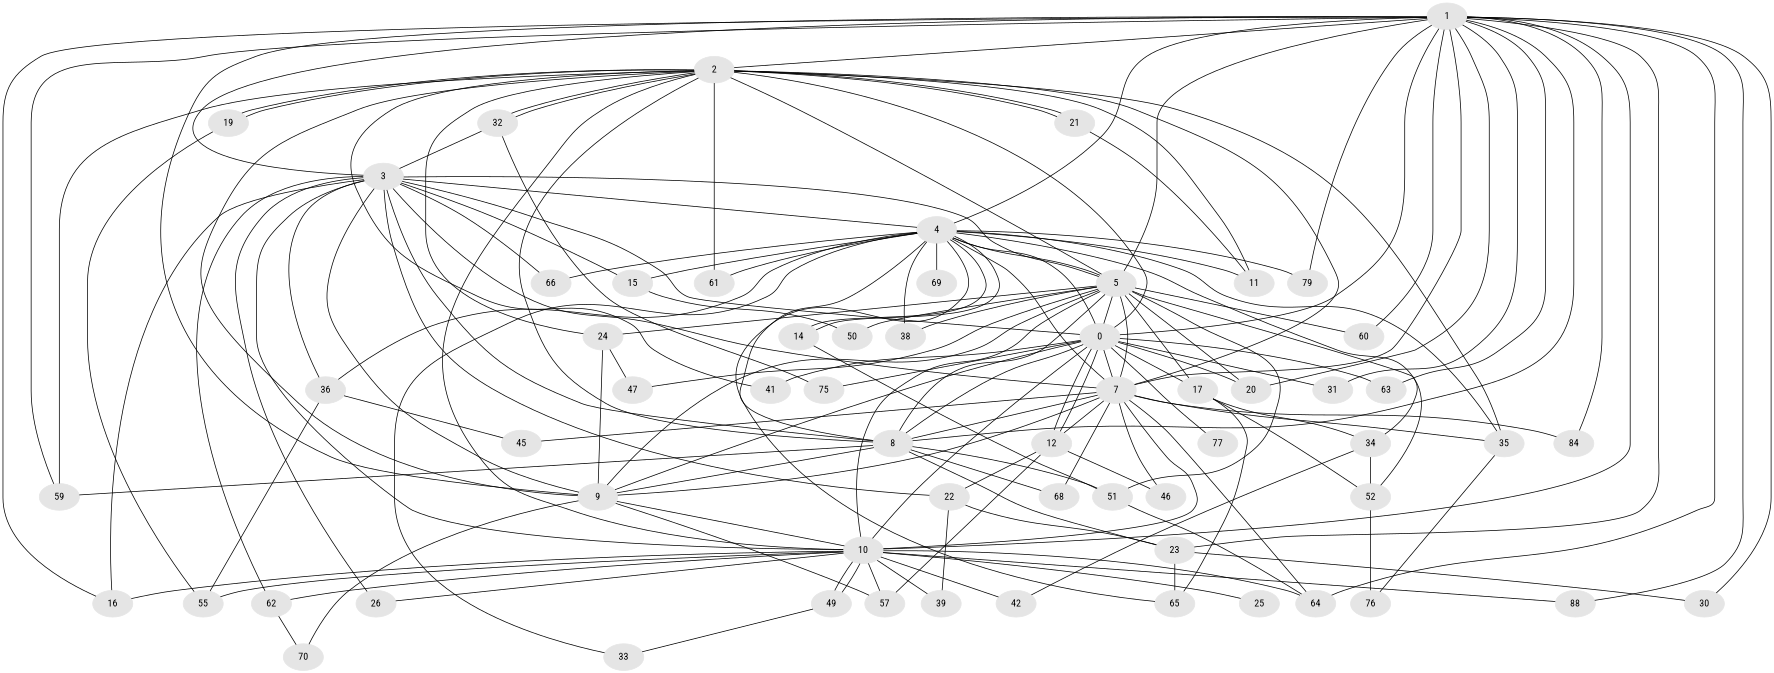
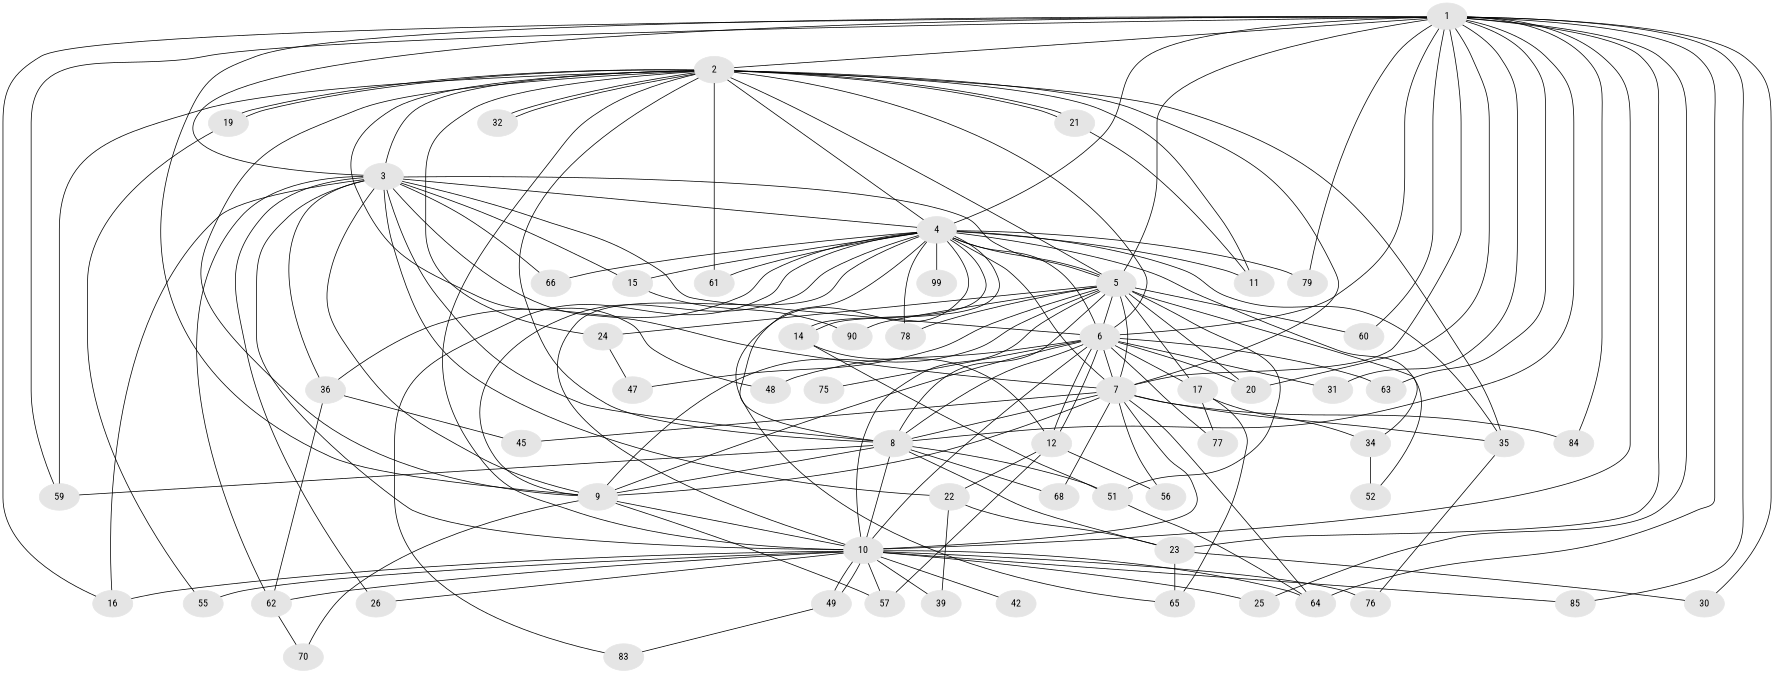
edge "32" -- "3": now "2" -- "3"
edge "2" -- "4": added
node "69": label "69" -> "99"
edge "32" -- "75": removed
node "50": label "50" -> "90"
node "38": label "38" -> "78"
node "0": label "0" -> "6"
edge "4" -- "10": added
edge "1" -- "25": added
node "41": label "41" -> "48"
edge "24" -- "9": now "4" -- "9"
edge "7" -- "12": now "14" -- "12"
edge "17" -- "52": now "17" -- "77"
edge "36" -- "55": now "36" -- "62"
edge "8" -- "10": added
node "46": label "46" -> "56"
edge "34" -- "42": removed
edge "52" -- "76": now "10" -- "76"
node "88": label "88" -> "85"
node "33": label "33" -> "83"
